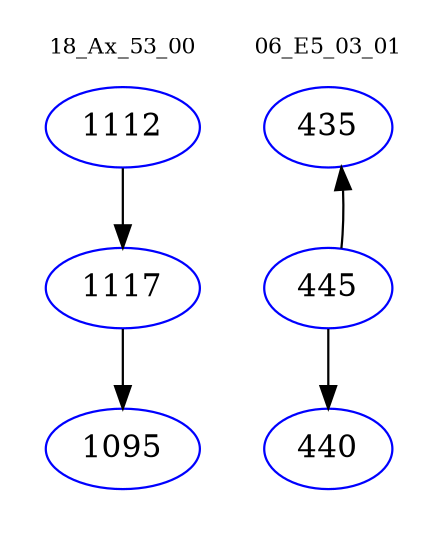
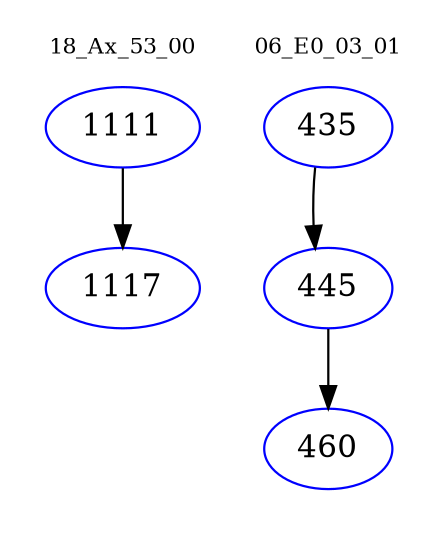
cluster "06_E5_03_01": label "06_E5_03_01" -> "06_E0_03_01"
node "1112": label "1112" -> "1111"
edge "445" -> "435": reversed
node "1095": removed
node "440": label "440" -> "460"
